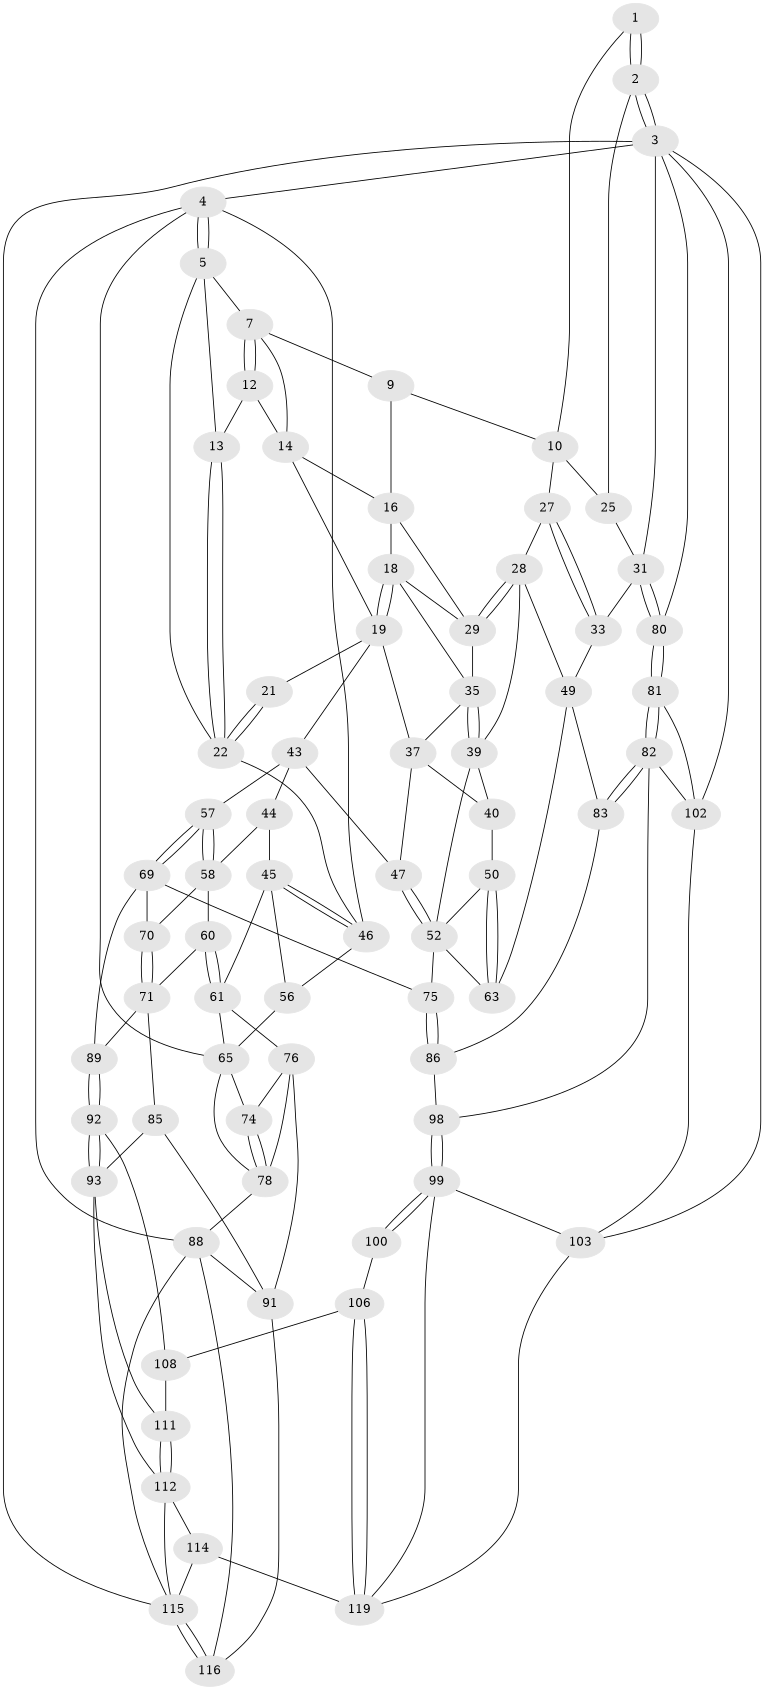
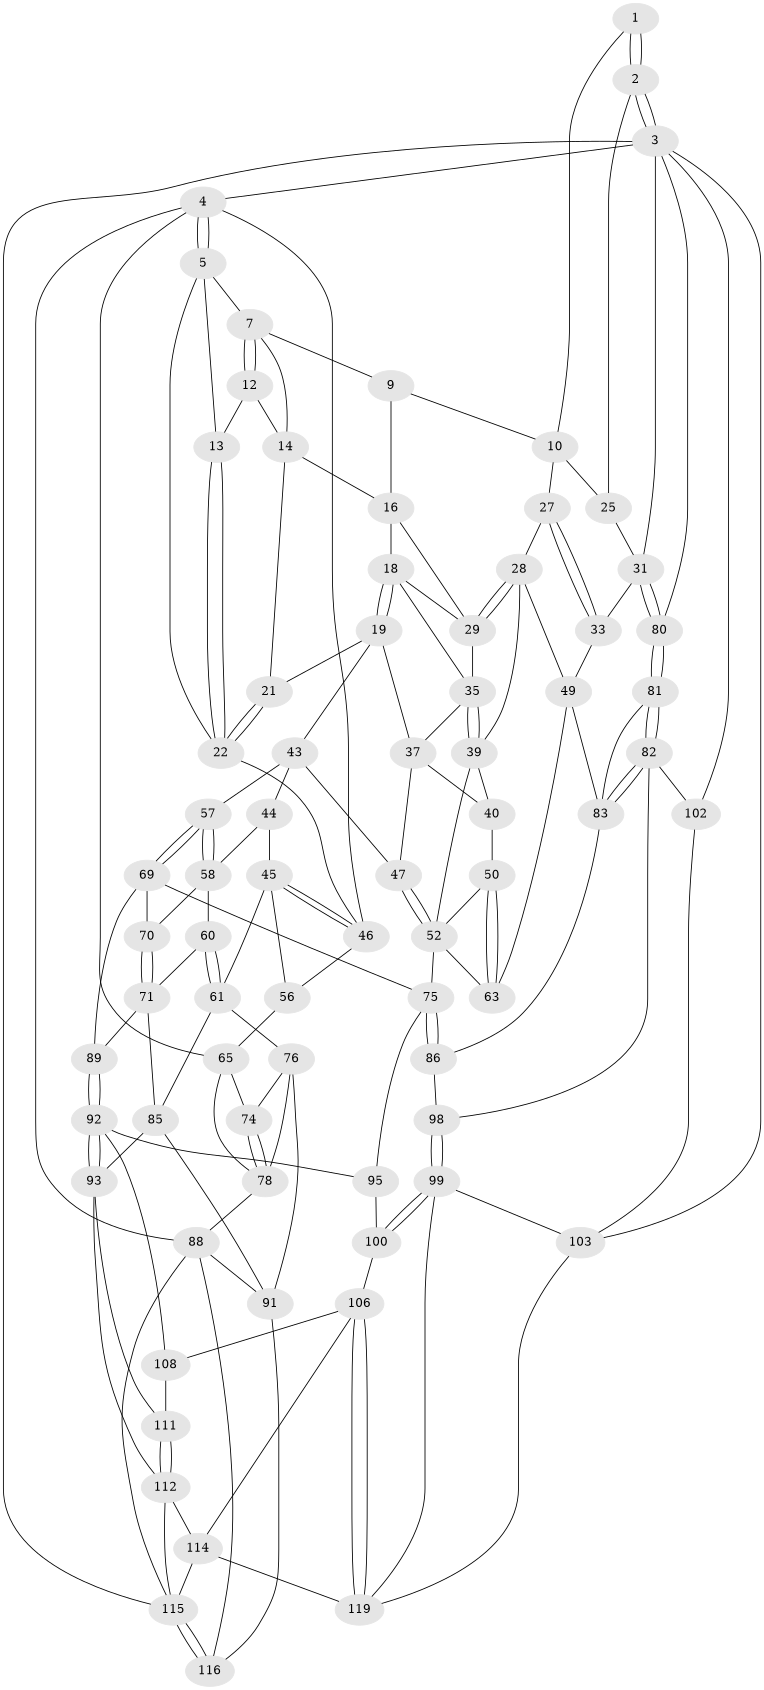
edge "14" -- "19": now "14" -- "21"
edge "81" -- "102": now "81" -- "83"
edge "61" -- "65": now "61" -- "85"
node "95": added
edge "106" -- "114": added
